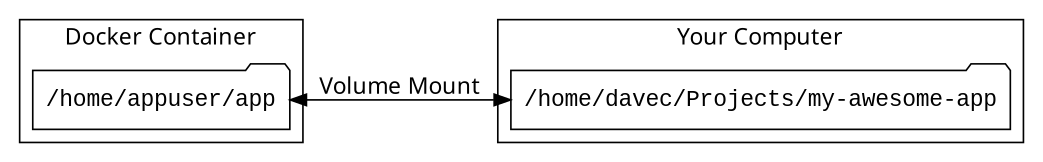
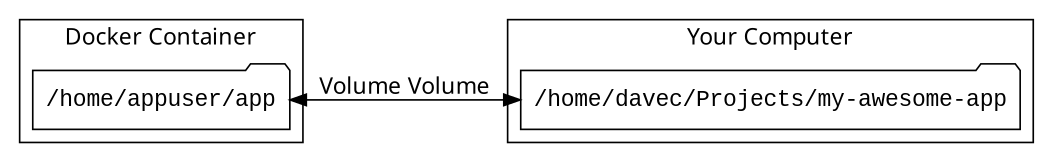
edge "/home/appuser/app" -- "/home/davec/Projects/my-awesome-app": label "Volume Mount" -> "Volume Volume"
